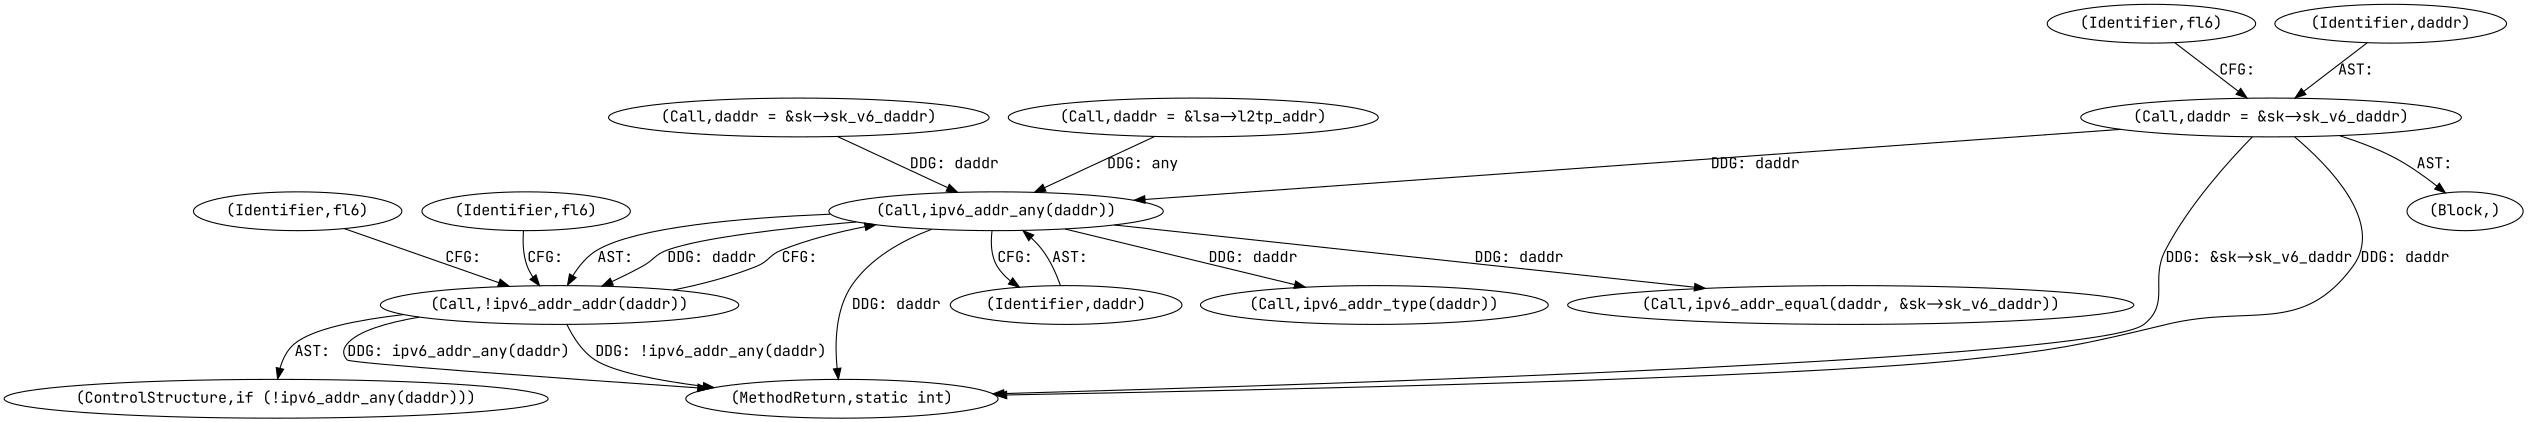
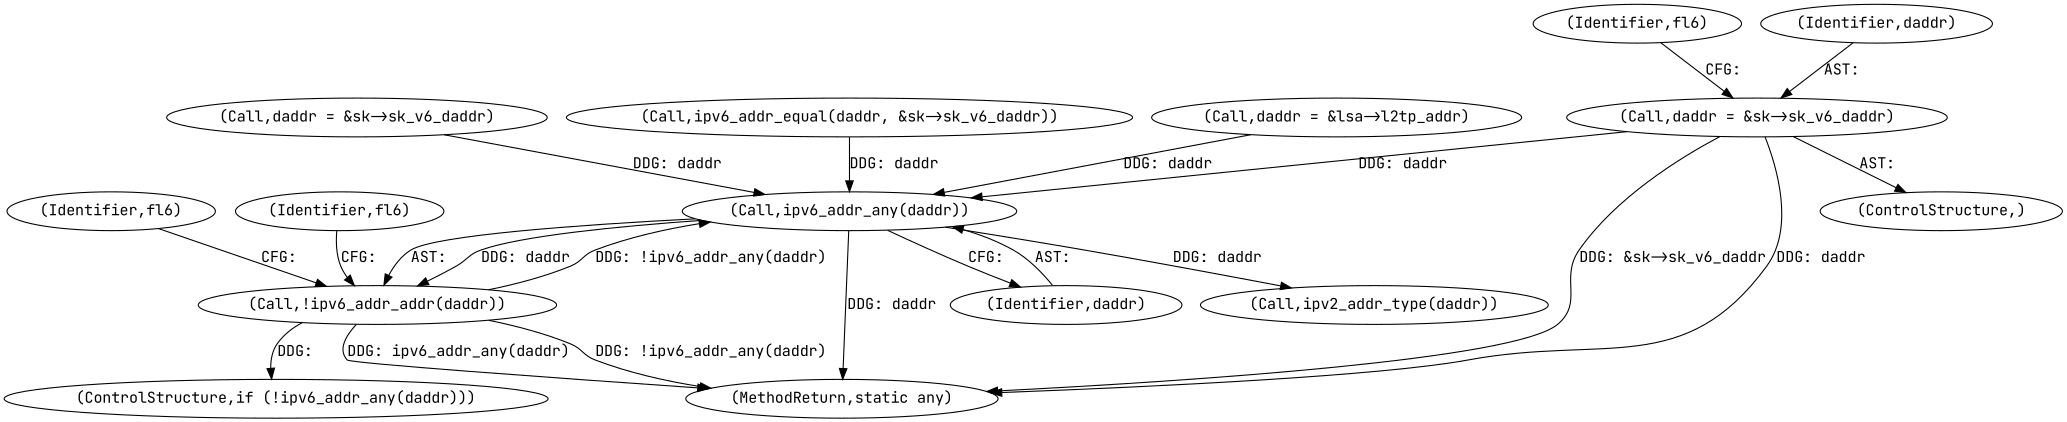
edge "(Call,daddr = &lsa->l2tp_addr)" -> "(Call,ipv6_addr_any(daddr))": label "DDG: any" -> "DDG: daddr"
node "(Block,)": label "(Block,)" -> "(ControlStructure,)"
edge "(Call,ipv6_addr_any(daddr))" -> "(Call,ipv6_addr_equal(daddr, &sk->sk_v6_daddr))": reversed
edge "(Call,!ipv6_addr_addr(daddr))" -> "(Call,ipv6_addr_any(daddr))": label "CFG: " -> "DDG: !ipv6_addr_any(daddr)"
node "(Call,ipv6_addr_type(daddr))": label "(Call,ipv6_addr_type(daddr))" -> "(Call,ipv2_addr_type(daddr))"
edge "(Call,!ipv6_addr_addr(daddr))" -> "(ControlStructure,if (!ipv6_addr_any(daddr)))": label "AST: " -> "DDG: "
node "(MethodReturn,static int)": label "(MethodReturn,static int)" -> "(MethodReturn,static any)"
